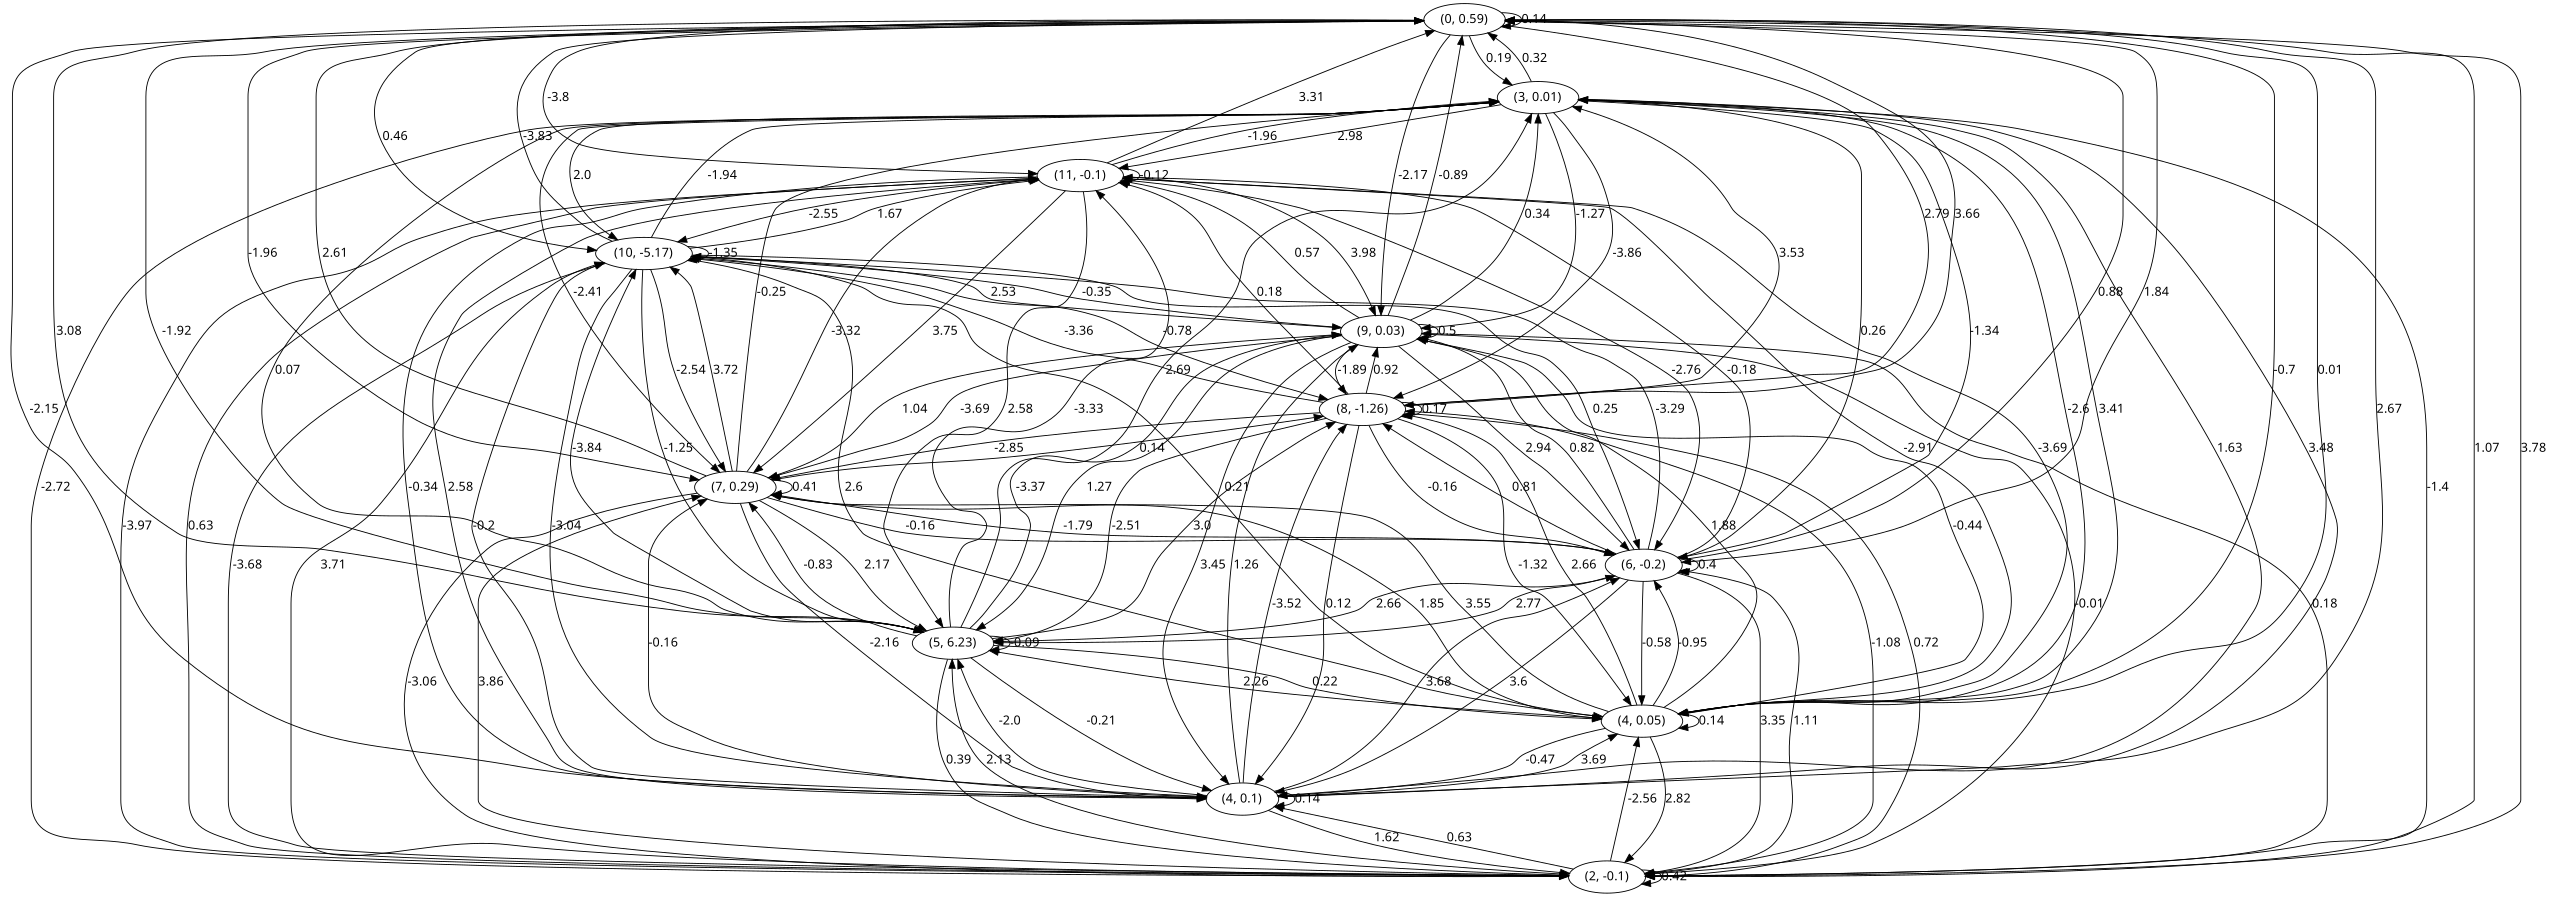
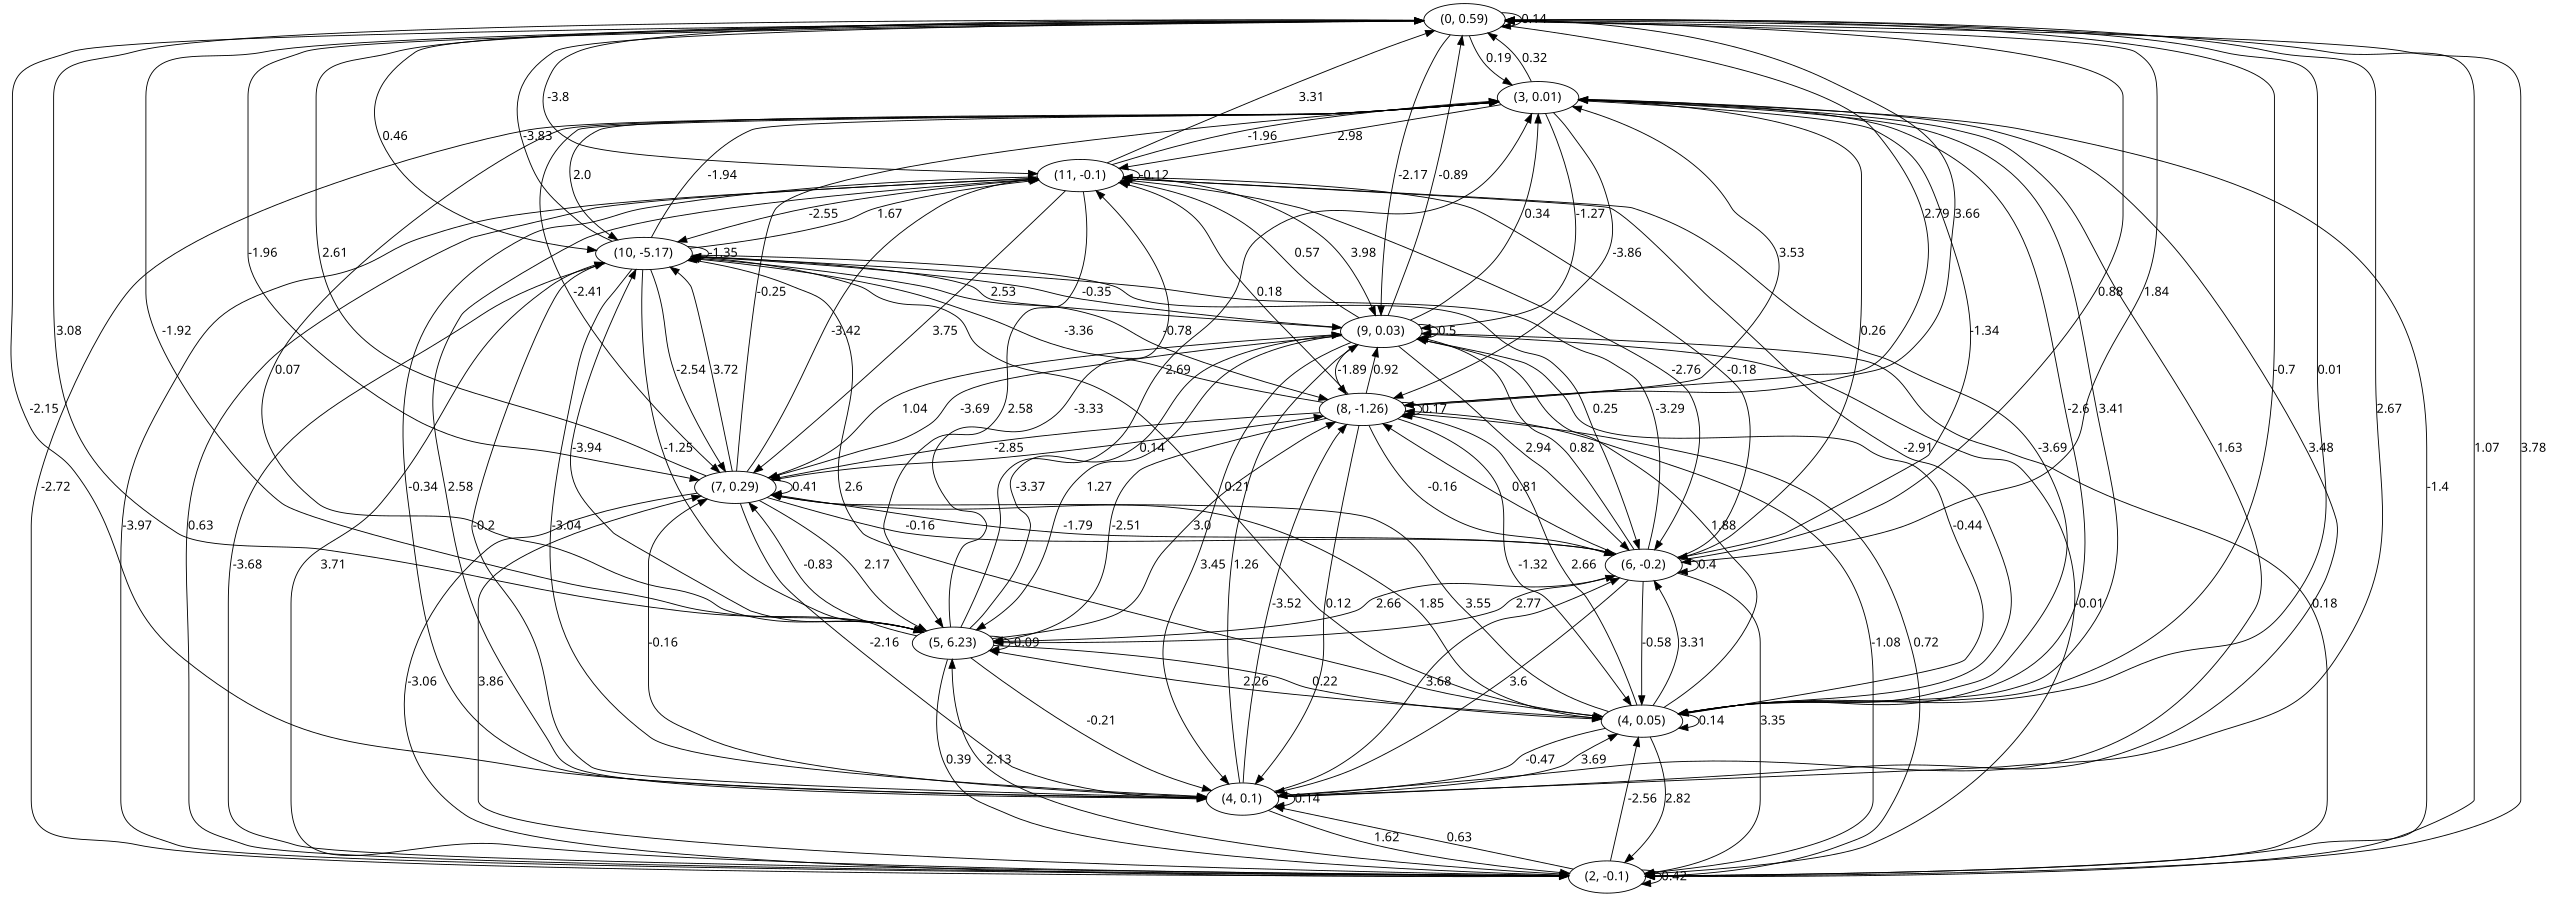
edge "(7, 0.29)" -> "(11, -0.1)": label "-3.32" -> "-3.42"
edge "(5, 6.23)" -> "(10, -5.17)": label "-3.84" -> "-3.94"
edge "(4, 0.05)" -> "(6, -0.2)": label "-0.95" -> "3.31"
edge "(2, -0.1)" -> "(6, -0.2)": removed, label "1.11"
edge "(4, 0.1)" -> "(5, 6.23)": removed, label "-2.0"
